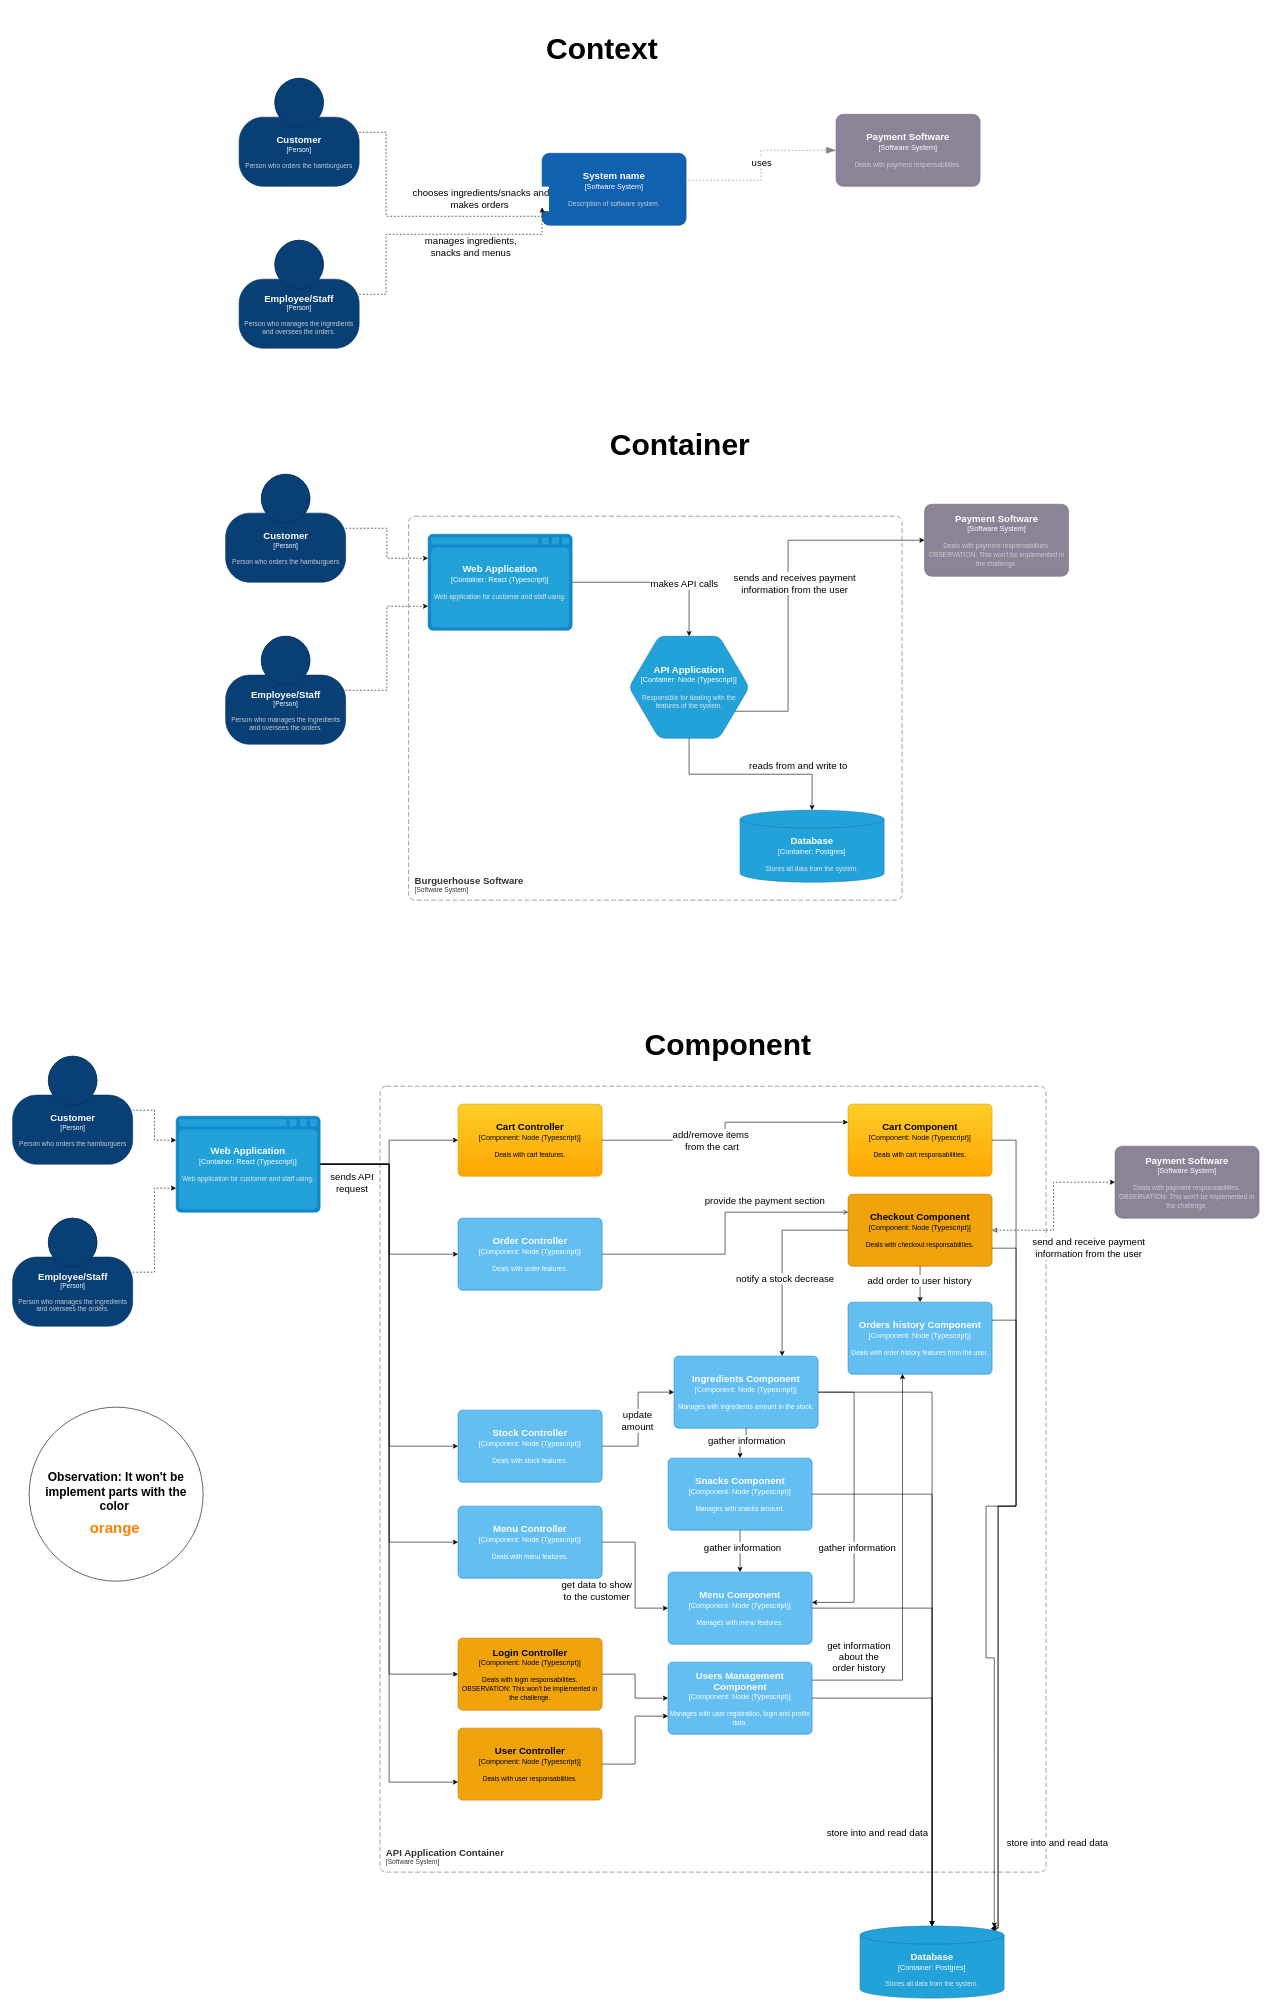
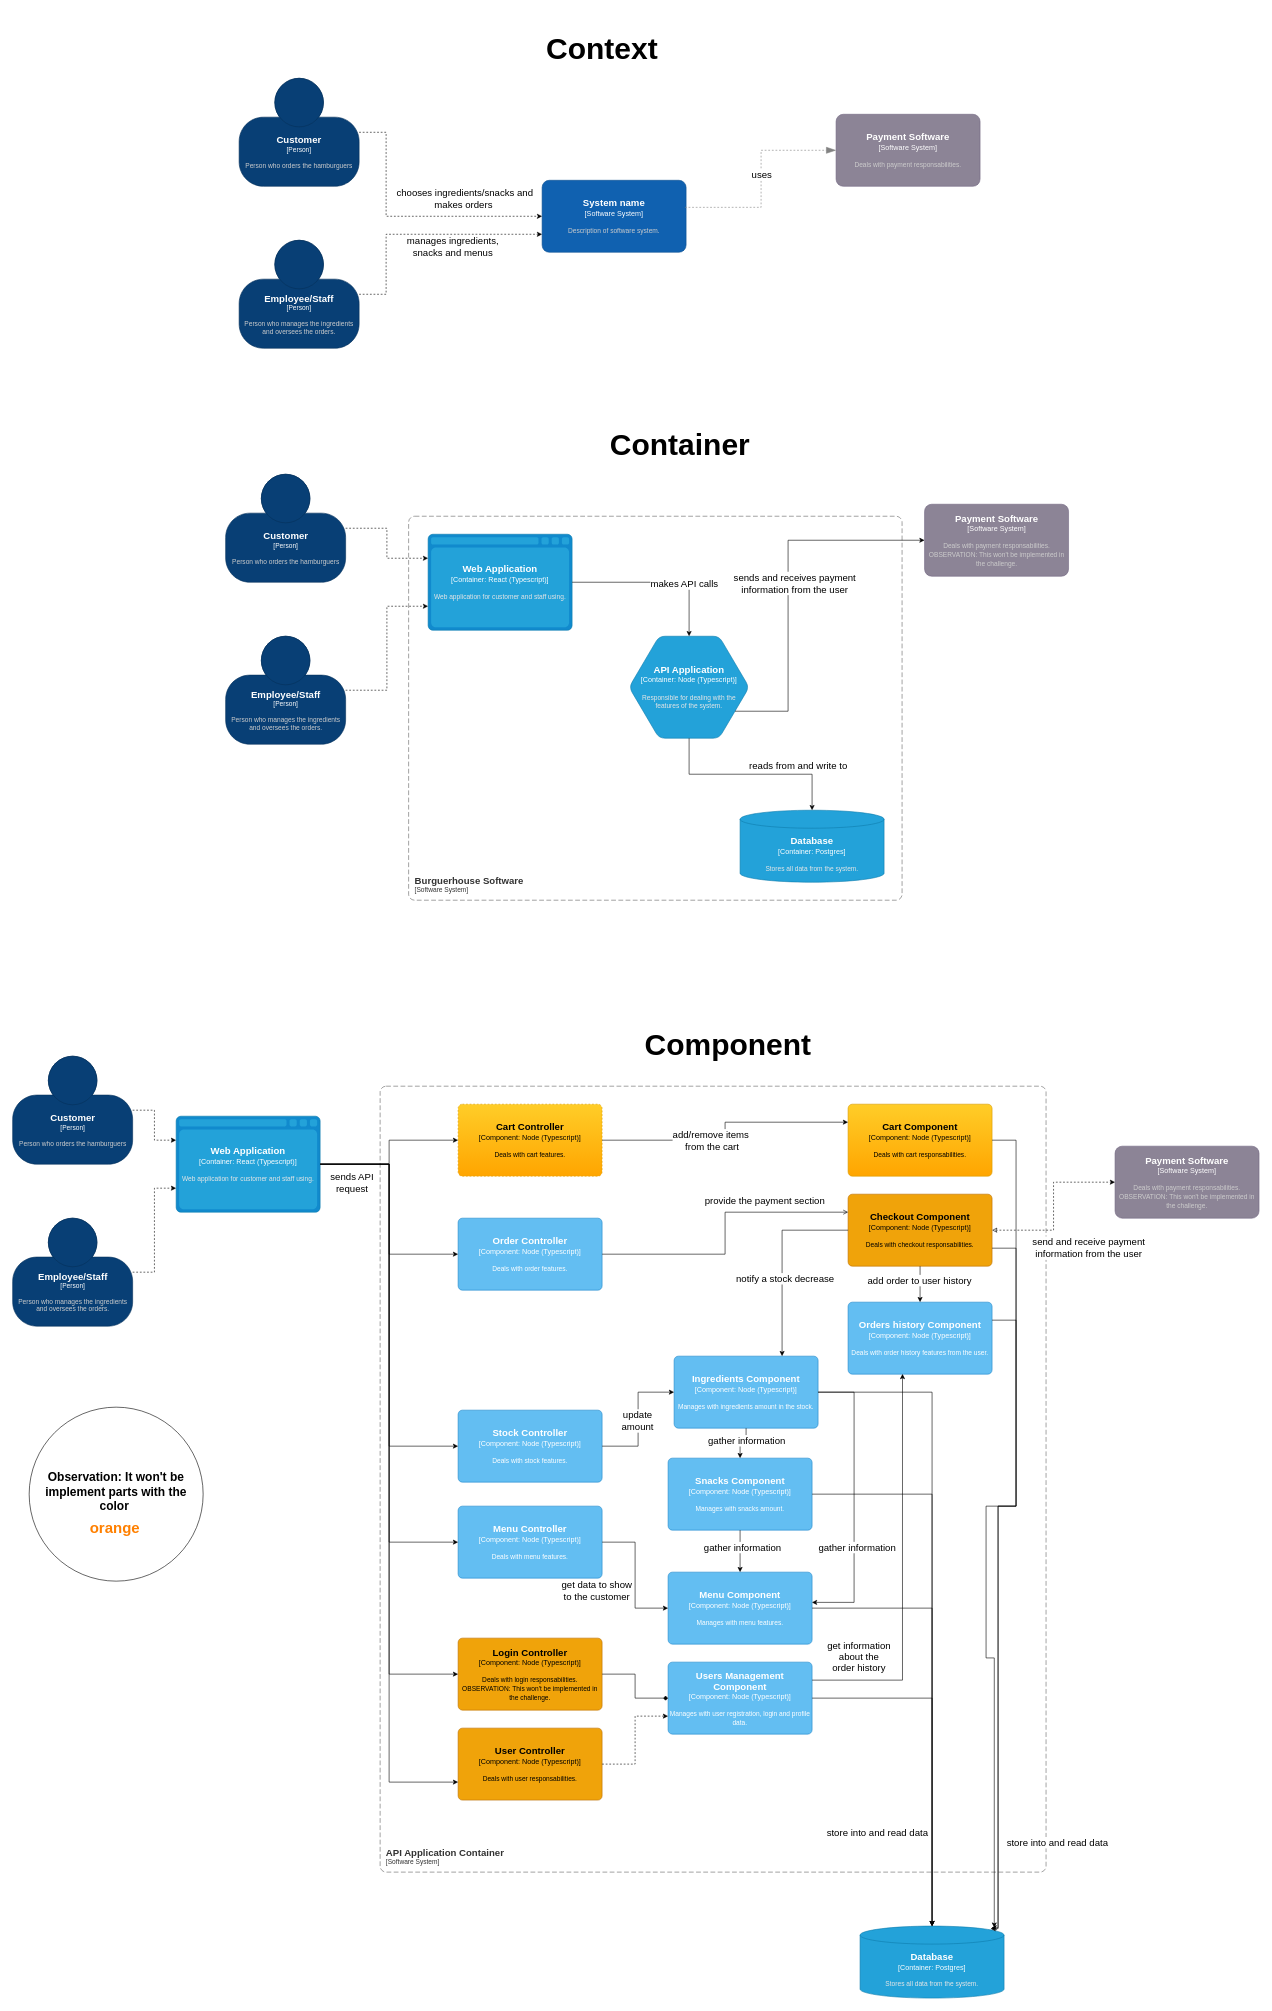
node "System name [Software System] Description of software system.": moved (614, 189) -> (614, 216)
node "Cart Controller [Component: Node (Typescript)] Deals with cart features.": style solid -> dashed
edge "Login Controller [Component: Node (Typescript)] Deals with login responsabilities. OBSERVATION: This won't be implemented in the challenge." -> "Users Management Component [Component: Node (Typescript)] Manages with user registration, login and profile data.": arrowhead classic -> diamond
edge "User Controller [Component: Node (Typescript)] Deals with user responsabilities." -> "Users Management Component [Component: Node (Typescript)] Manages with user registration, login and profile data.": style solid -> dashed
